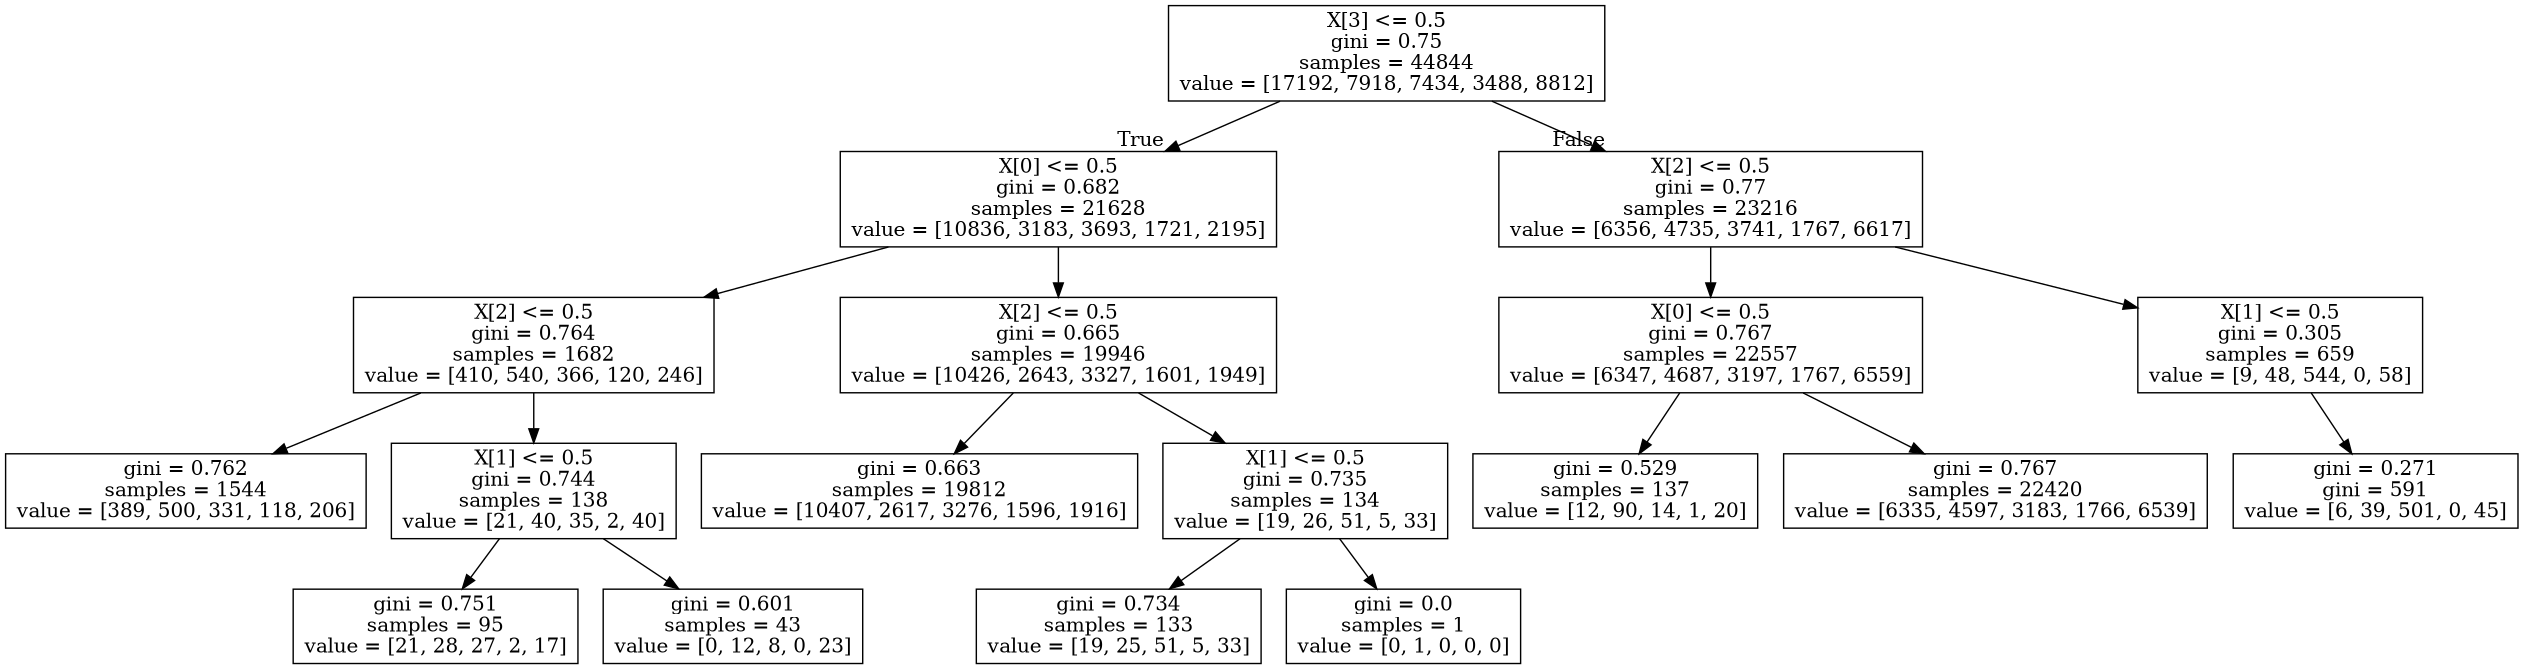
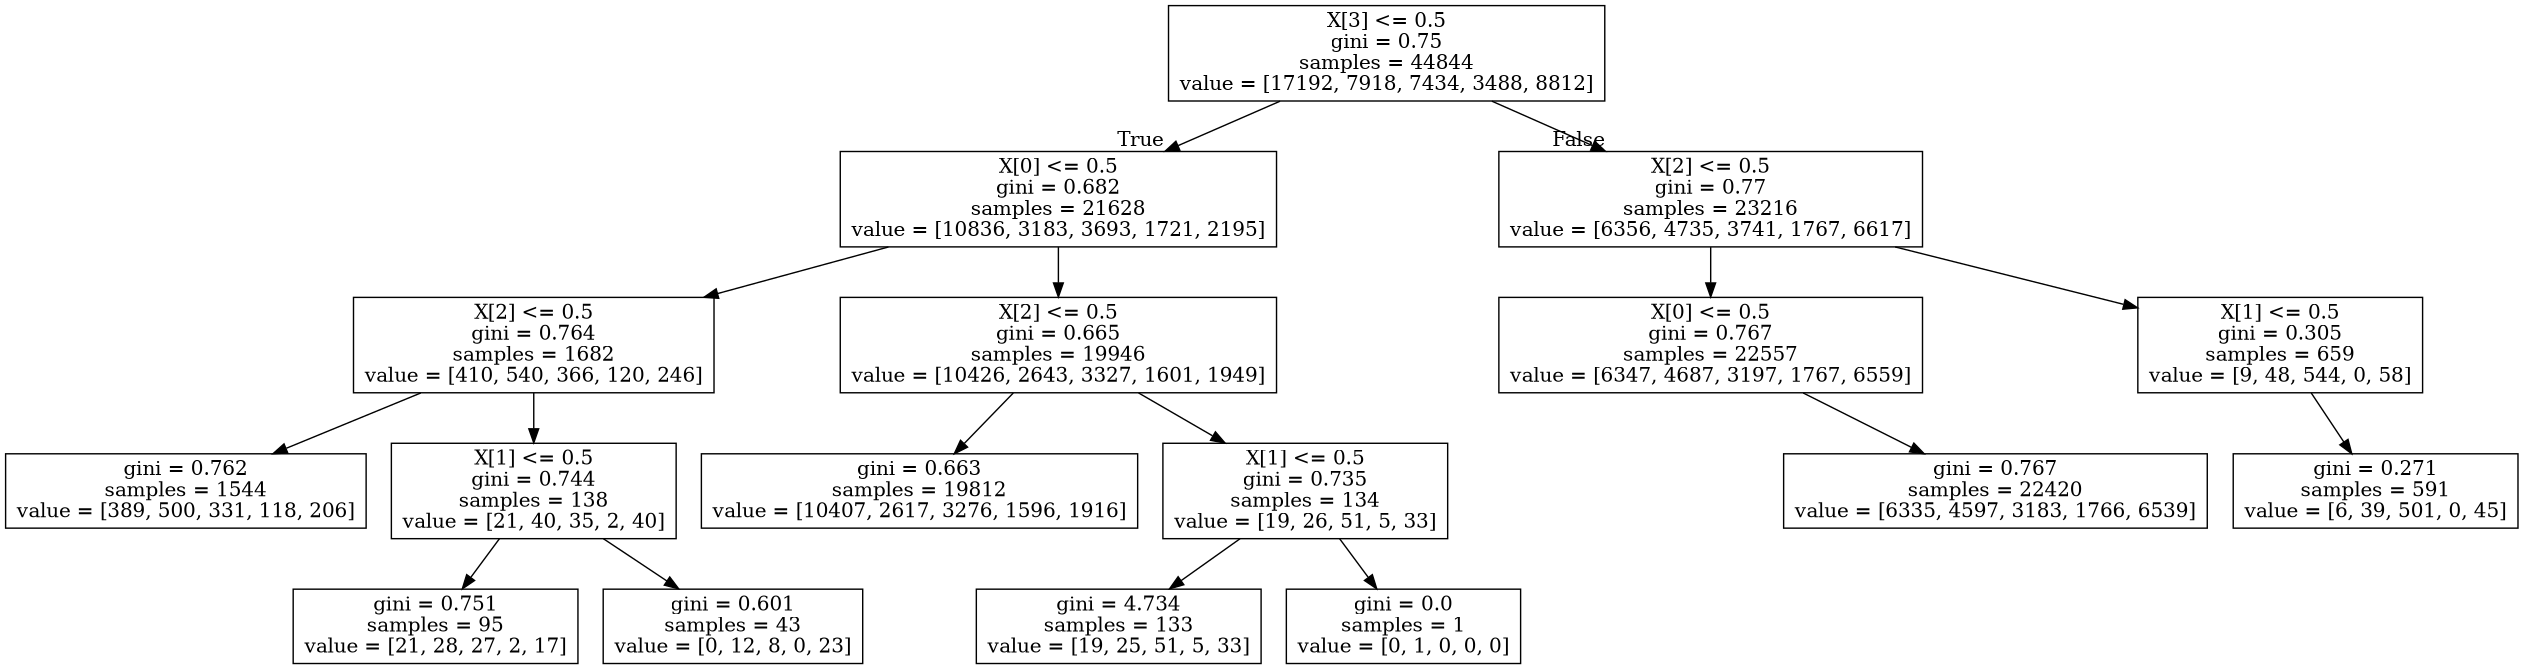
node "gini = 0.529 samples = 137 value = [12, 90, 14, 1, 20]": removed
node "gini = 0.271 gini = 591 value = [6, 39, 501, 0, 45]": label "gini = 0.271 gini = 591 value = [6, 39, 501, 0, 45]" -> "gini = 0.271 samples = 591 value = [6, 39, 501, 0, 45]"
node "gini = 0.734 samples = 133 value = [19, 25, 51, 5, 33]": label "gini = 0.734 samples = 133 value = [19, 25, 51, 5, 33]" -> "gini = 4.734 samples = 133 value = [19, 25, 51, 5, 33]"
